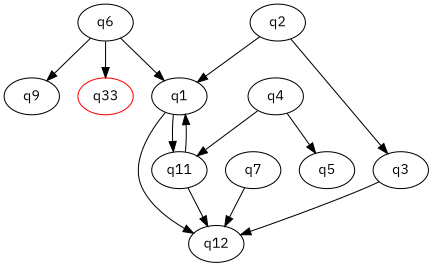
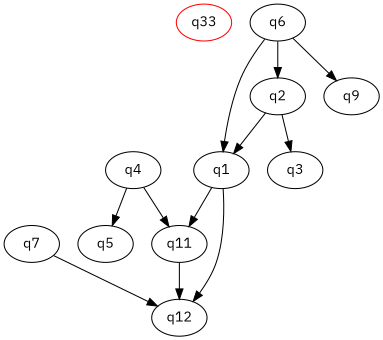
edge "q6" -> "q33": now "q6" -> "q2"
edge "q11" -> "q1": removed
edge "q3" -> "q12": removed
